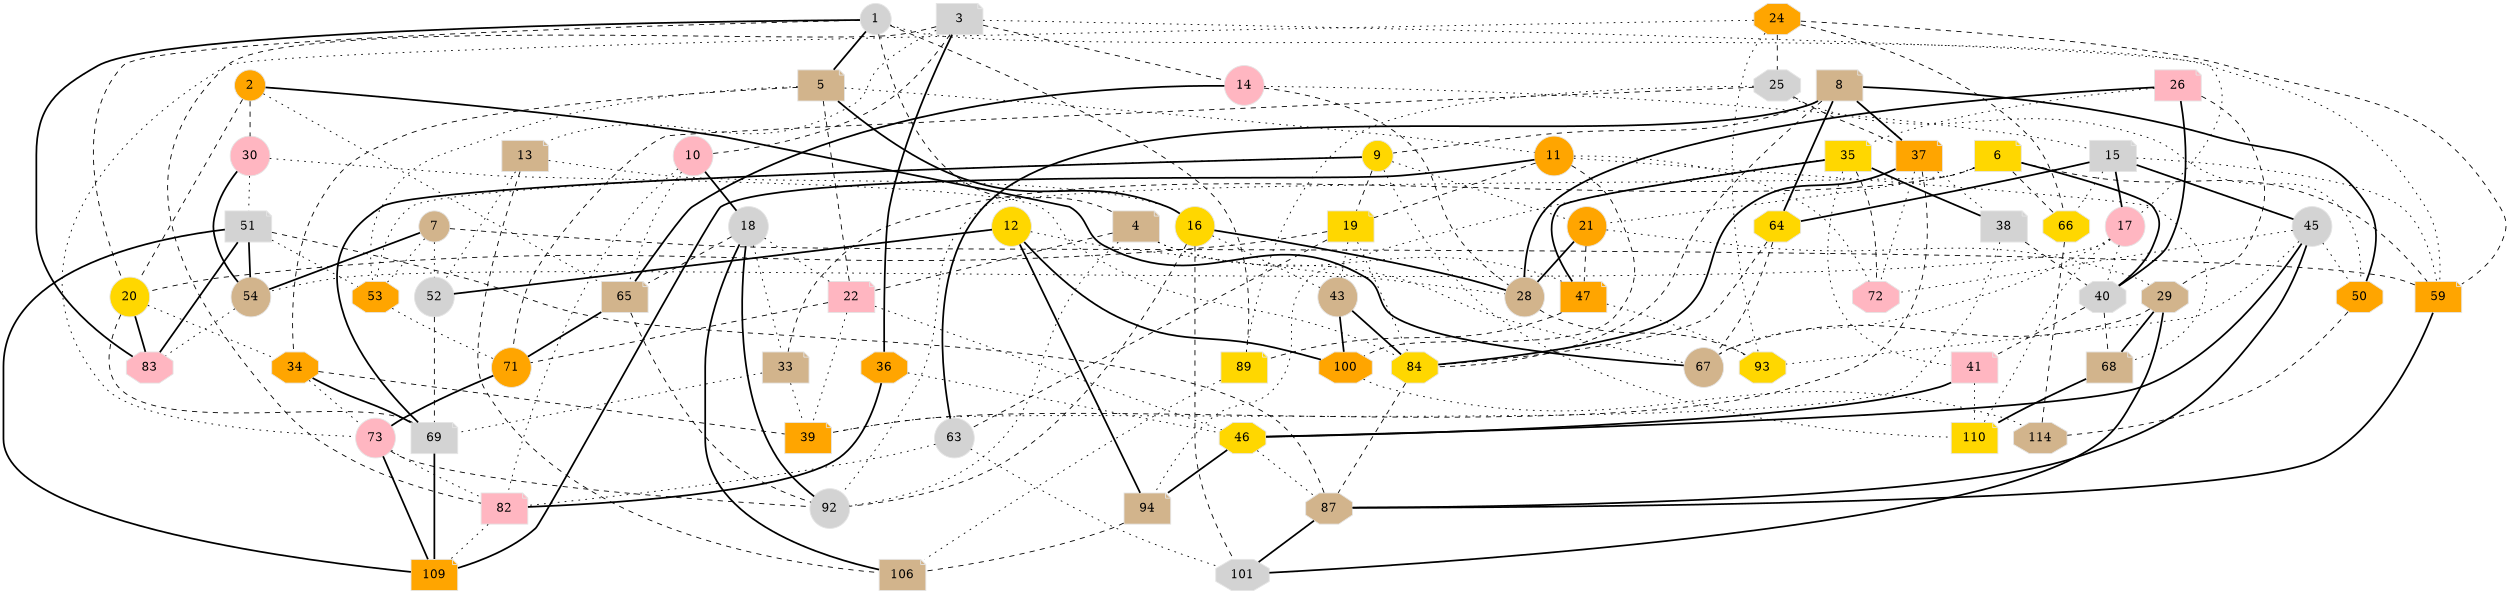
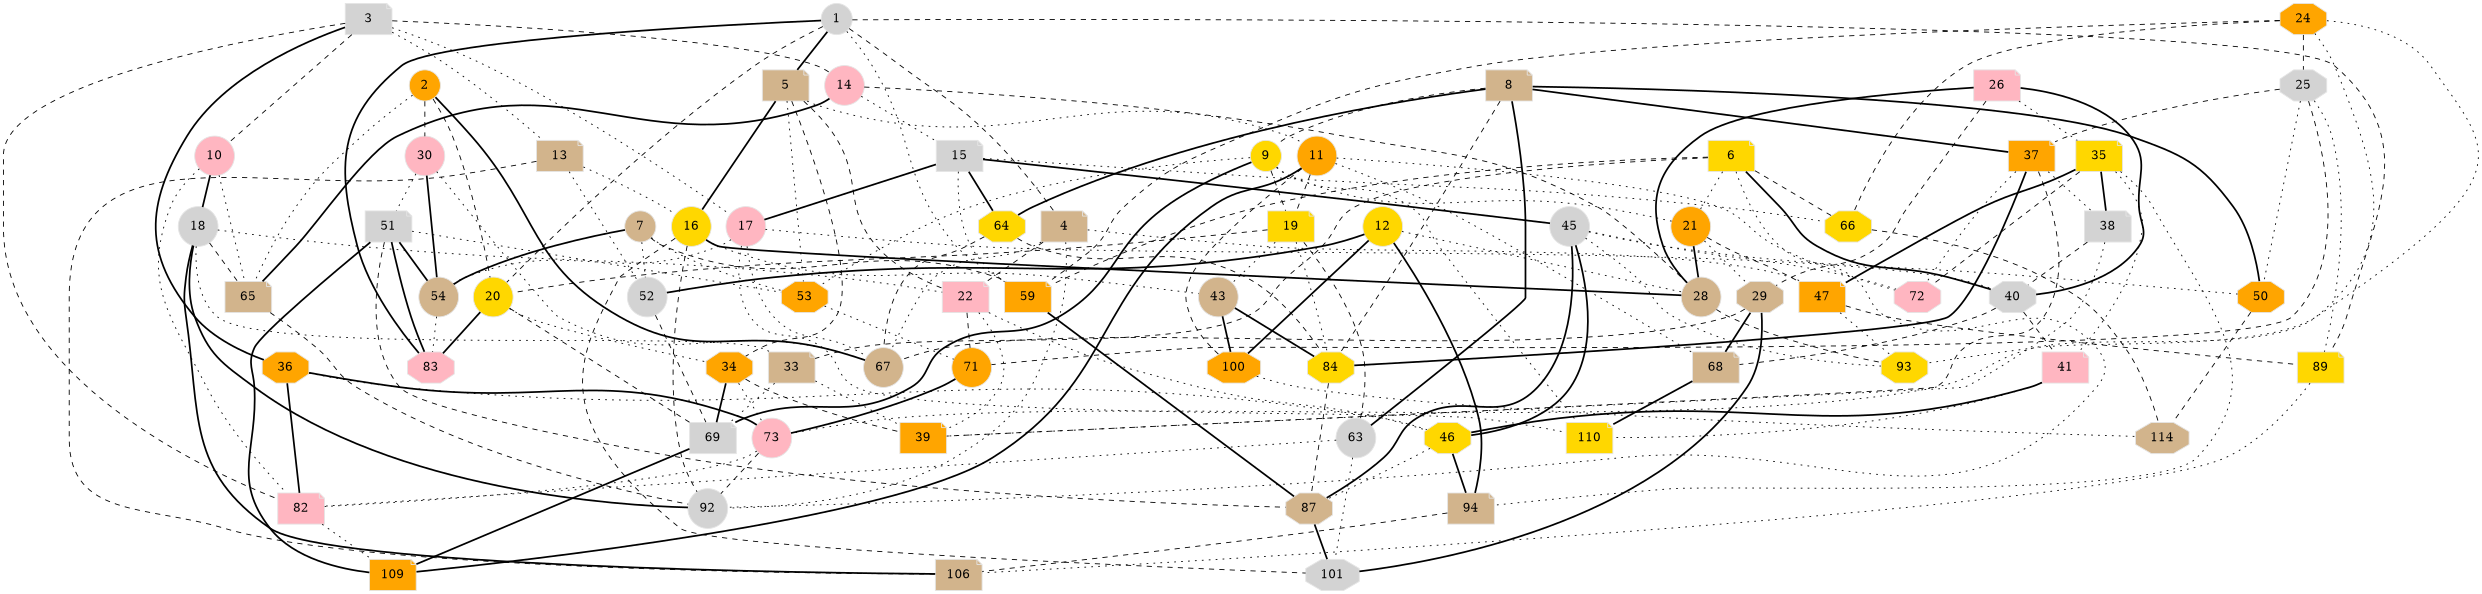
edge "30" -- "84": now "30" -- "67"
edge "65" -- "71": removed
edge "73" -- "109": now "73" -- "36"
